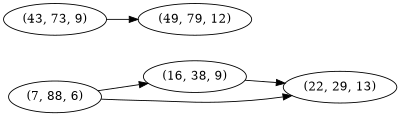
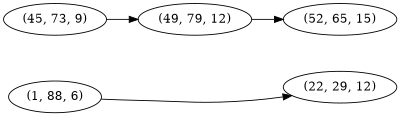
node "(43, 73, 9)": label "(43, 73, 9)" -> "(45, 73, 9)"
node "(52, 65, 15)": added
node "(16, 38, 9)": removed
node "(22, 29, 13)": label "(22, 29, 13)" -> "(22, 29, 12)"
node "(7, 88, 6)": label "(7, 88, 6)" -> "(1, 88, 6)"
